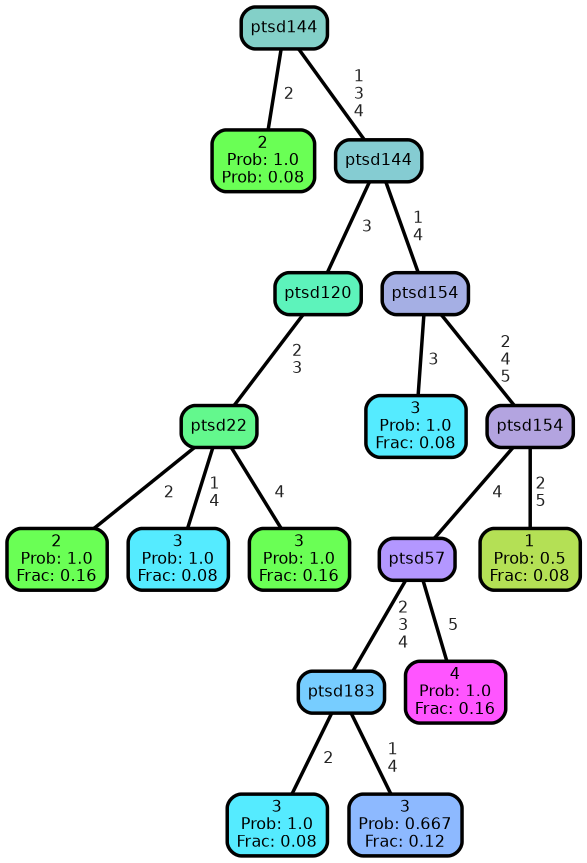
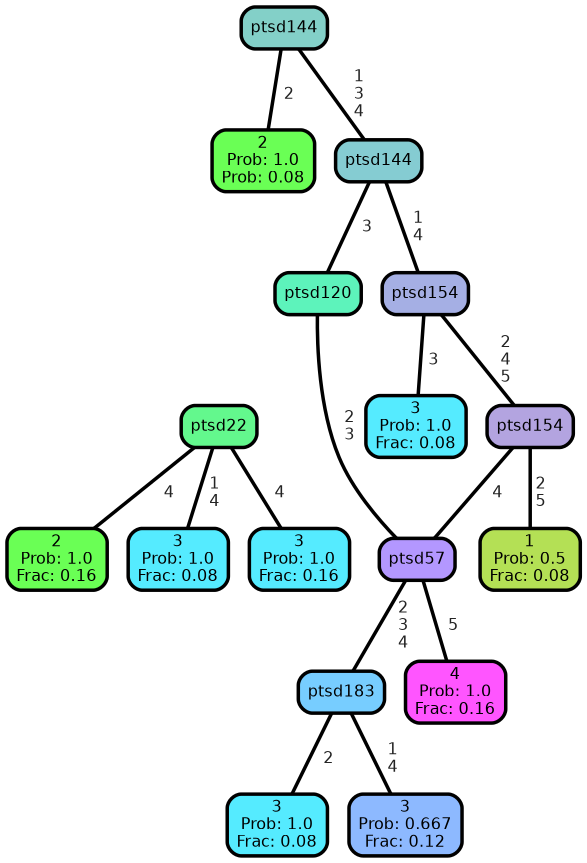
edge "ptsd120" -- "ptsd22": now "ptsd120" -- "ptsd57"
edge "ptsd22" -- "2 Prob: 1.0 Frac: 0.16": label " 2" -> " 4"
node "3 Prob: 1.0 Frac: 0.16": fillcolor #6aff55 -> #55ebff
